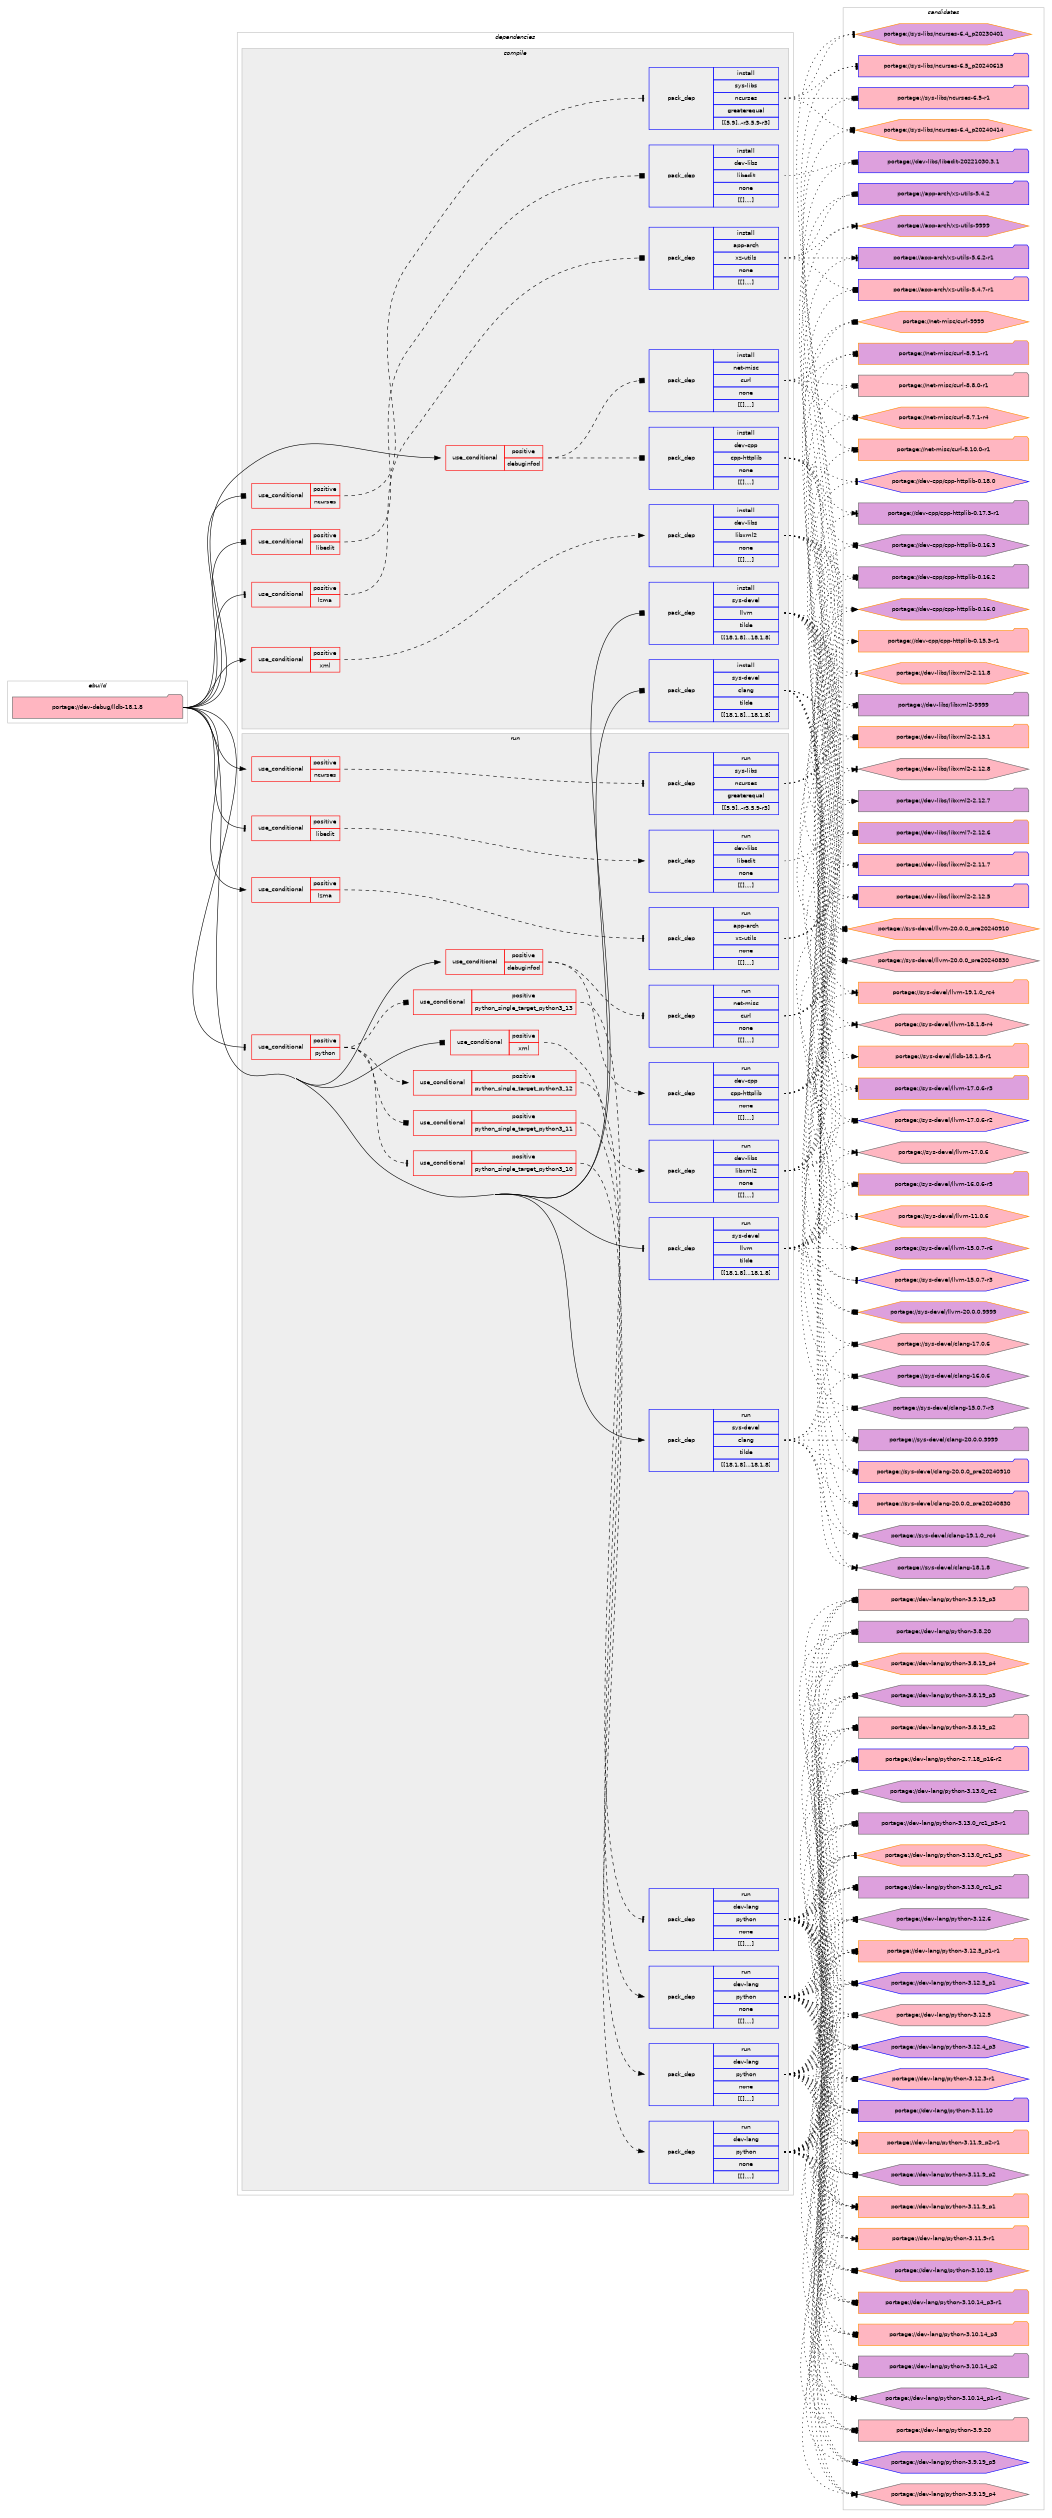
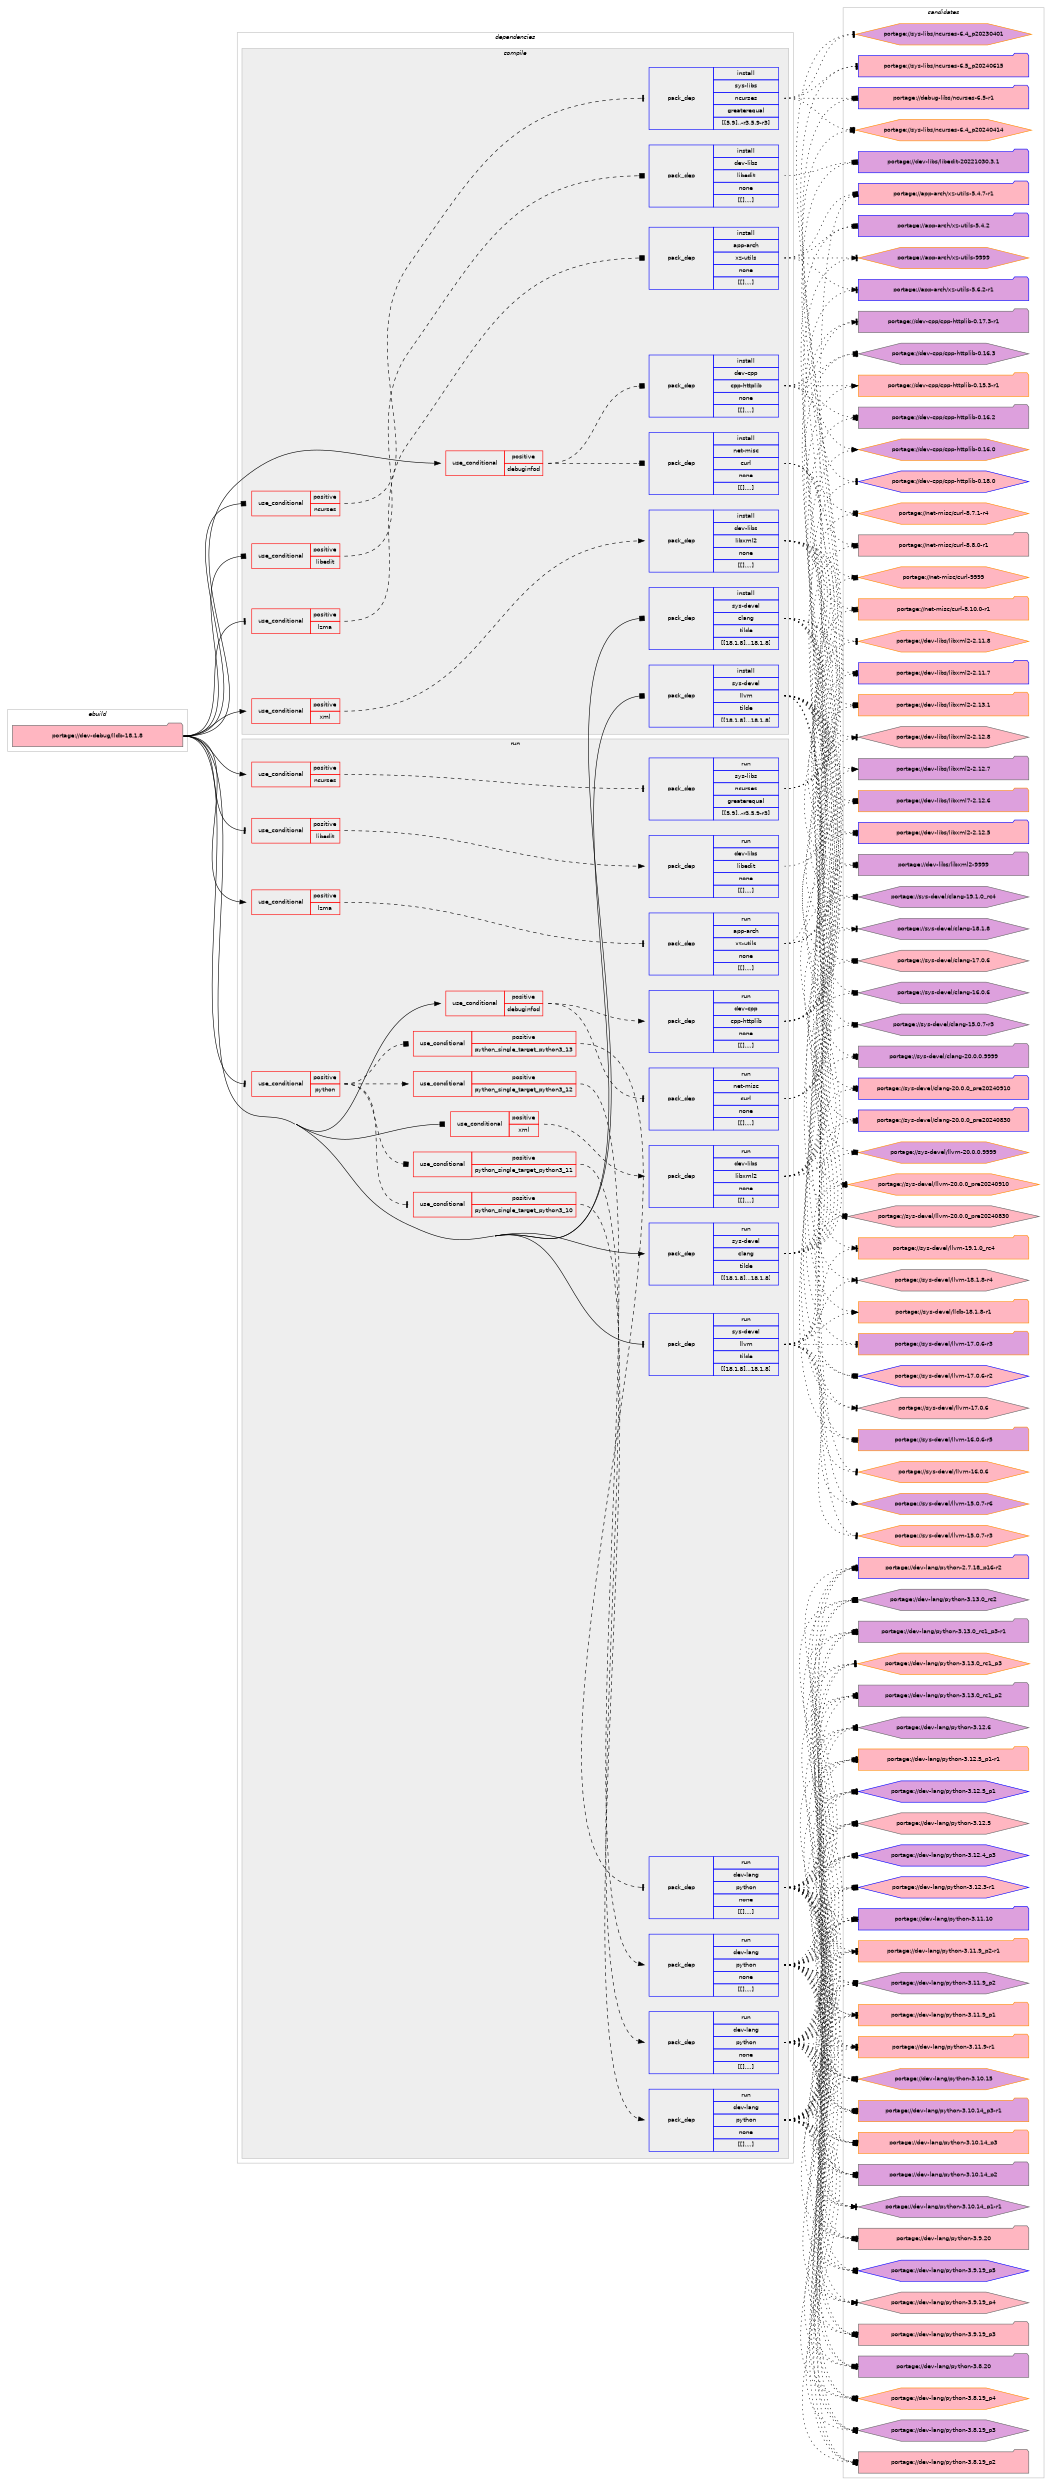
node "portage://sys-libs/ncurses-6.5-r1": label "portage://sys-libs/ncurses-6.5-r1" -> "portage://debug-libs/ncurses-6.5-r1"
node "portage://net-misc/curl-8.9.1-r1": removed
node "portage://sys-devel/llvm-11.0.6": label "portage://sys-devel/llvm-11.0.6" -> "portage://sys-devel/llvm-16.0.6"
node "portage://sys-devel/llvm-15.0.7-r3": color blue -> darkorange
